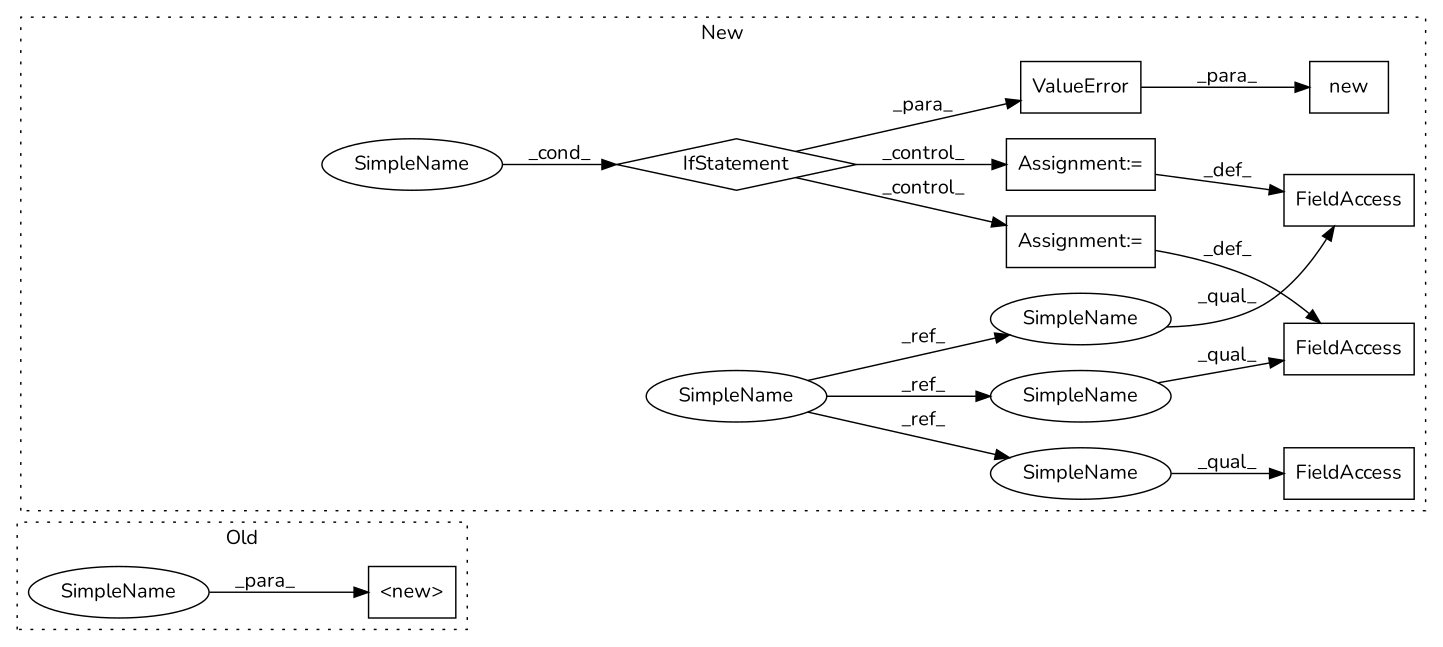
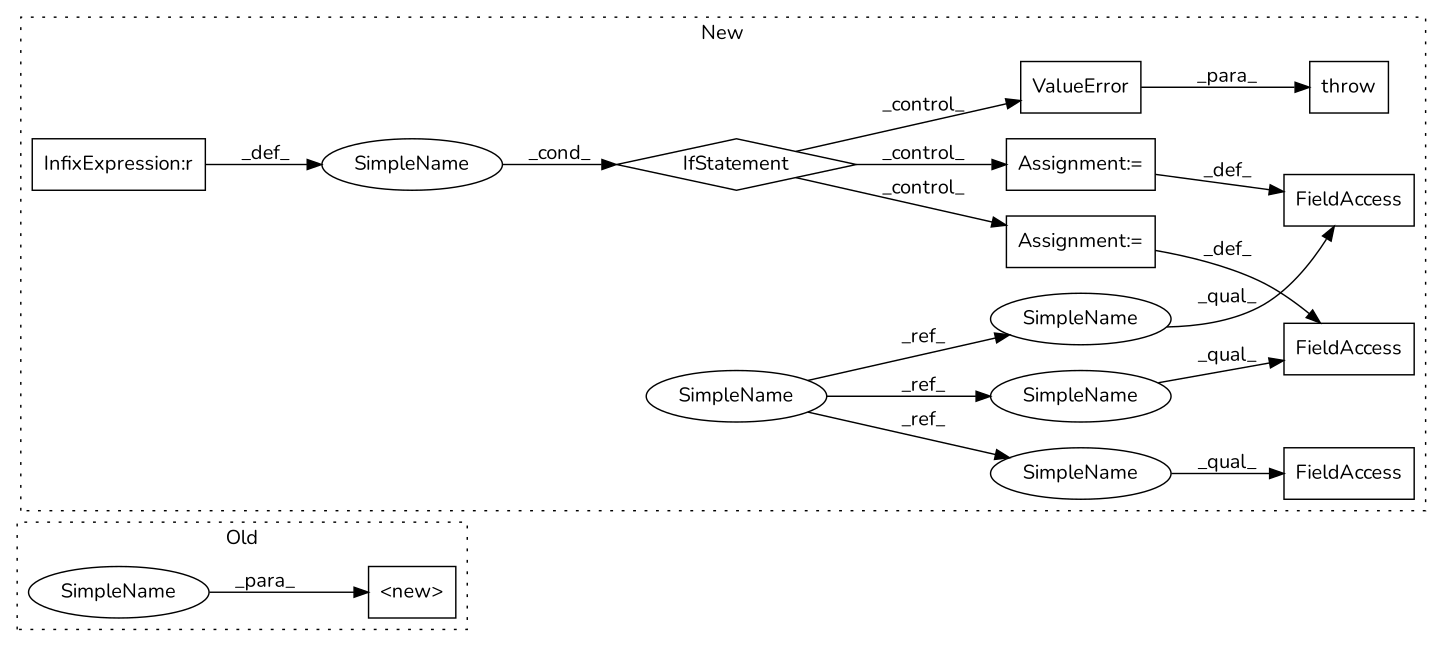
node "new": label "new" -> "throw"
edge "IfStatement" -> "ValueError": label "_para_" -> "_control_"
node "InfixExpression:r": added
